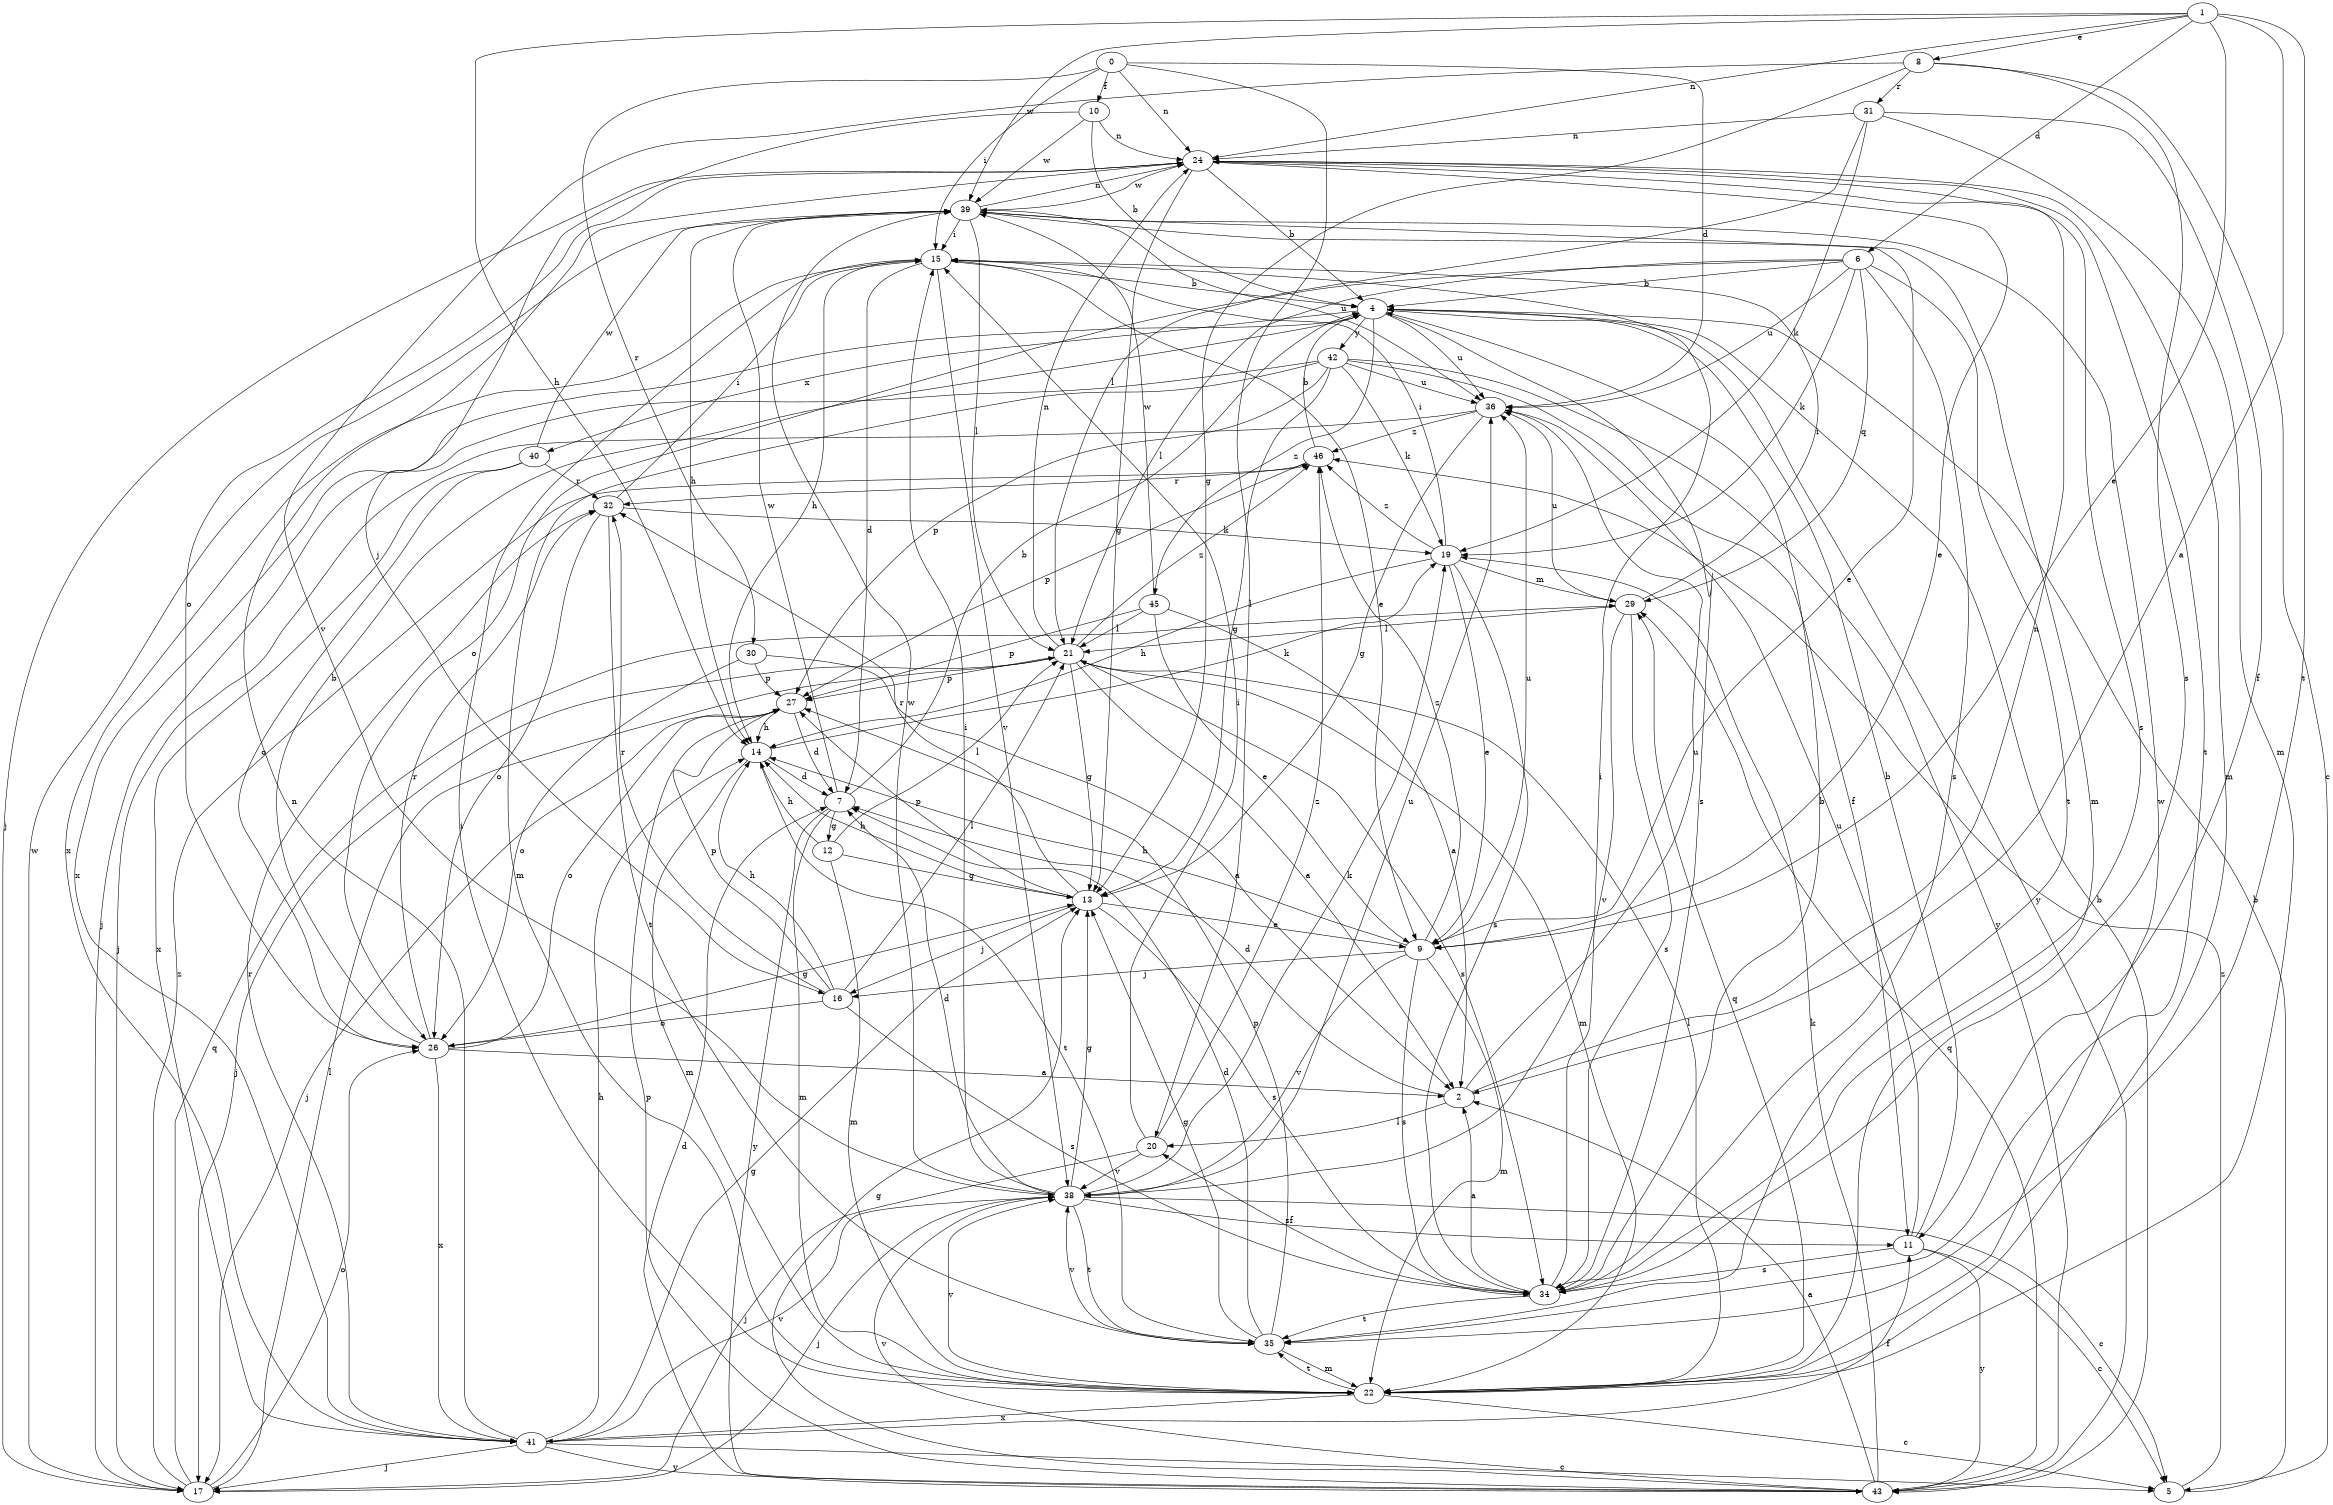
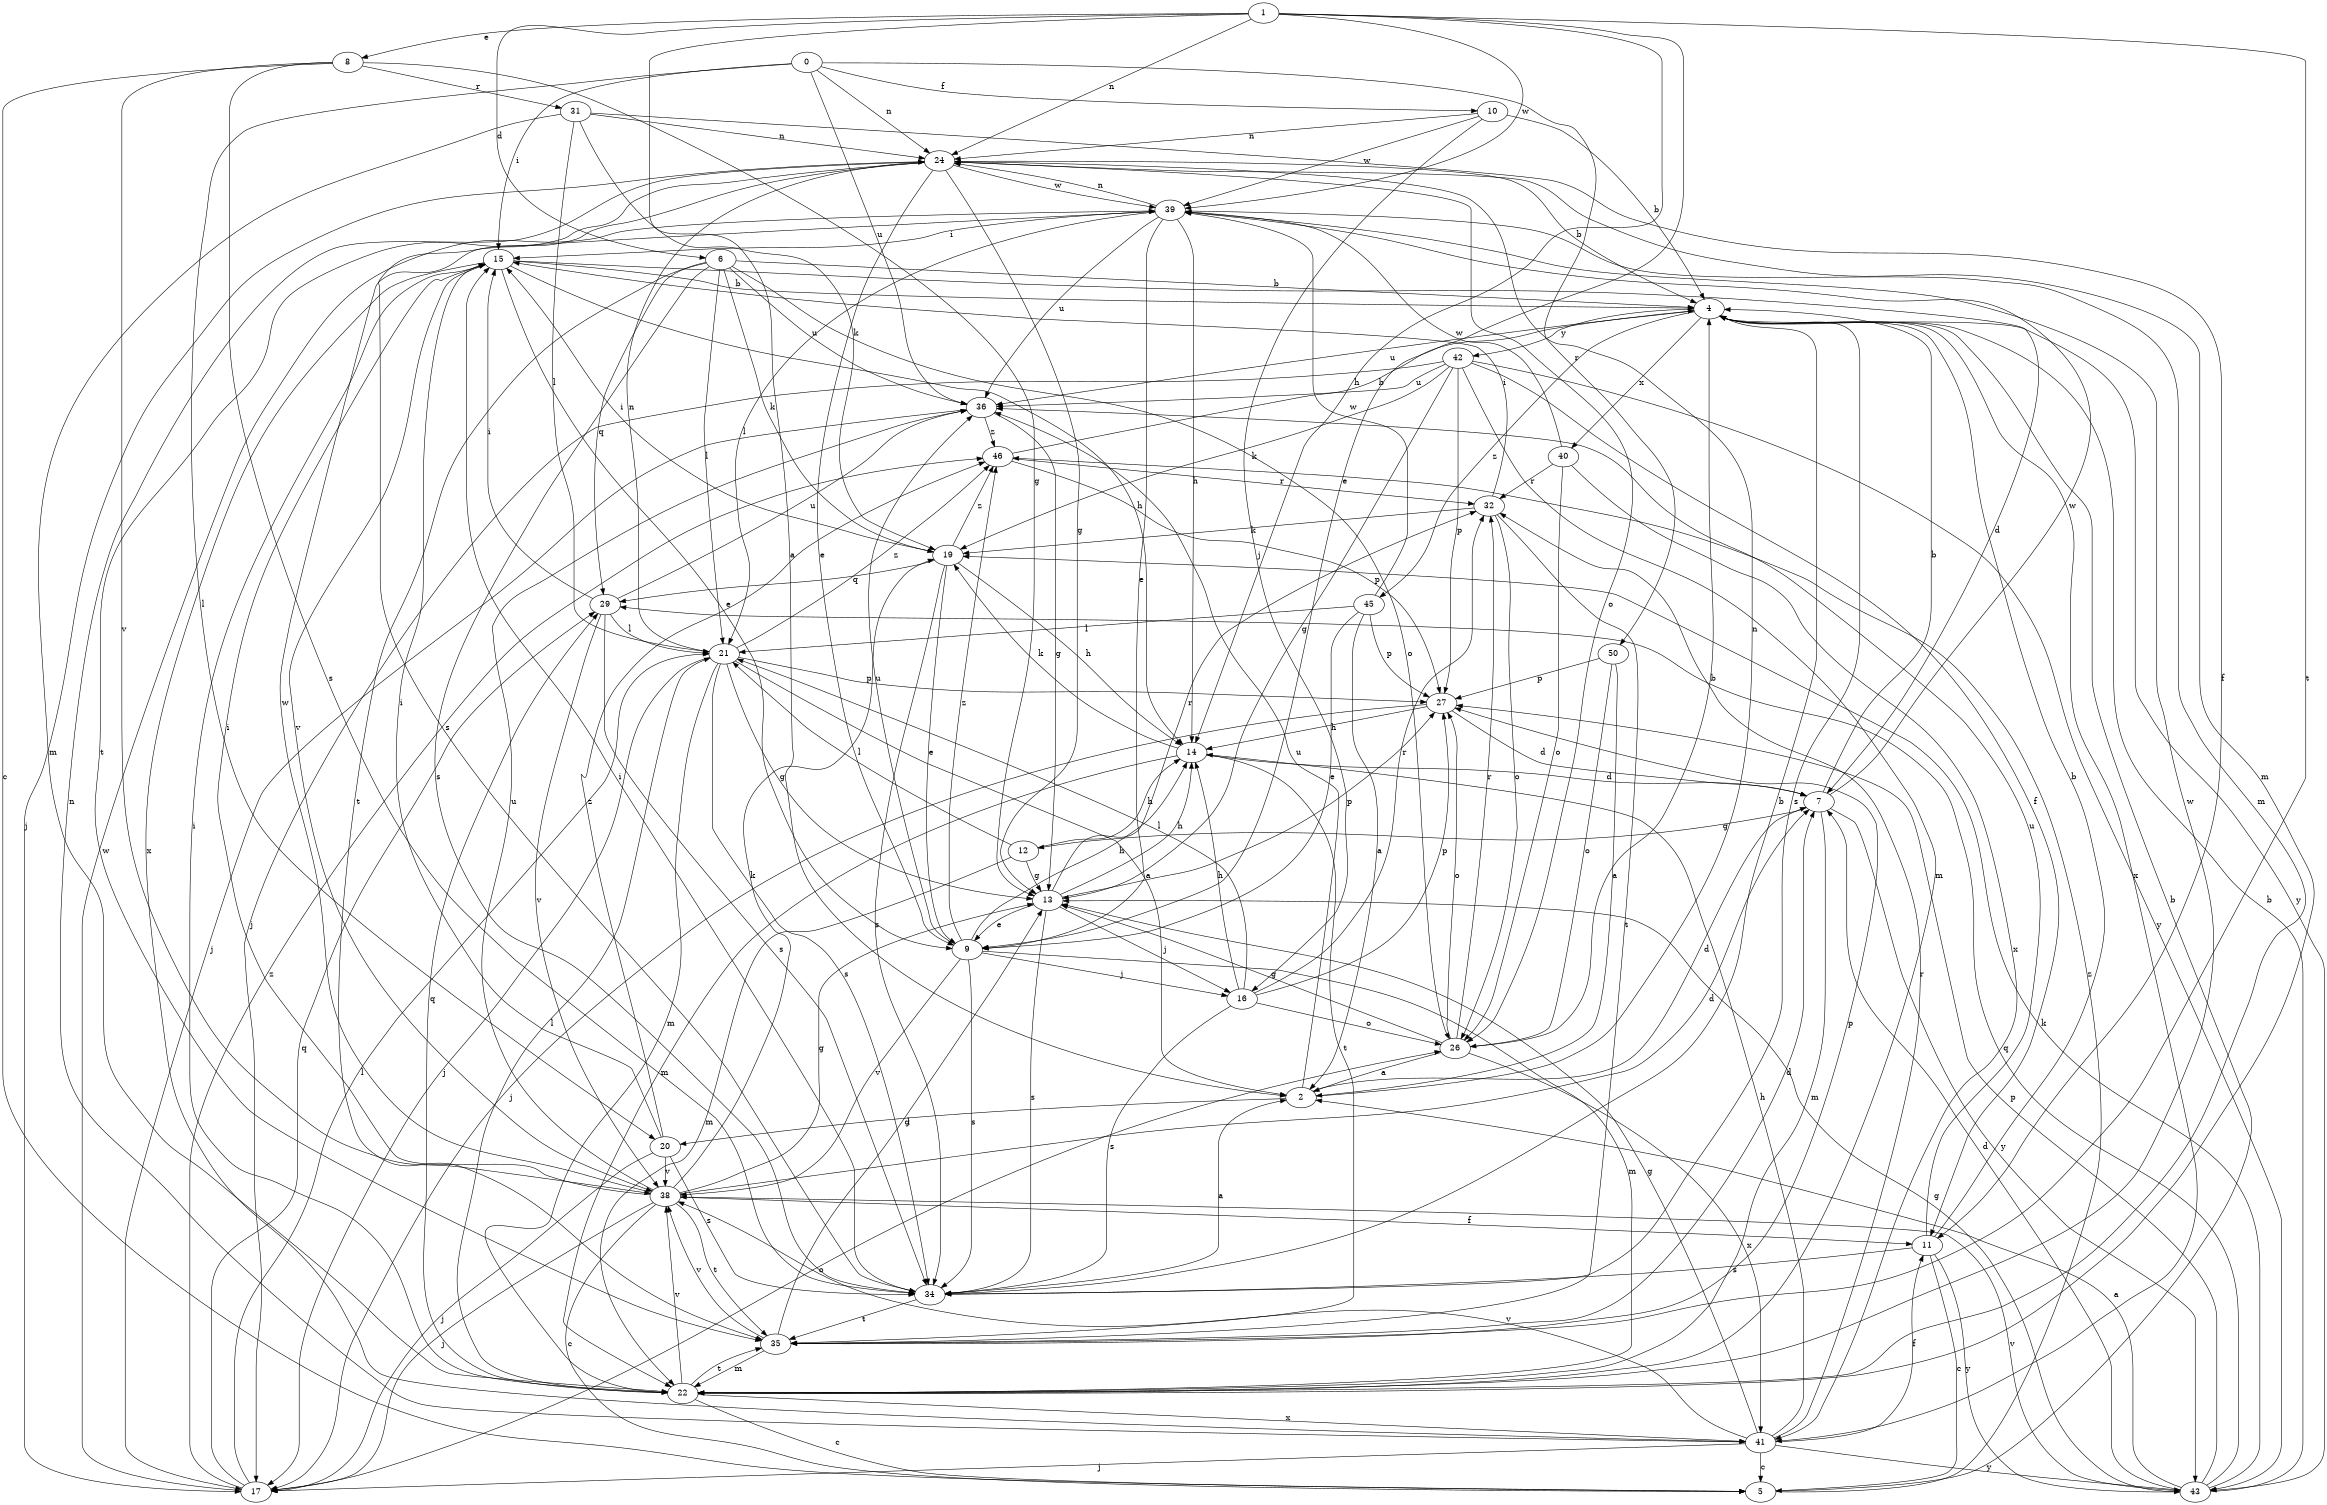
edge "0" -> "36": label "d" -> "u"
edge "19" -> "29": label "m" -> "q"
node "30": label "30" -> "50"
edge "34" -> "20": reversed
